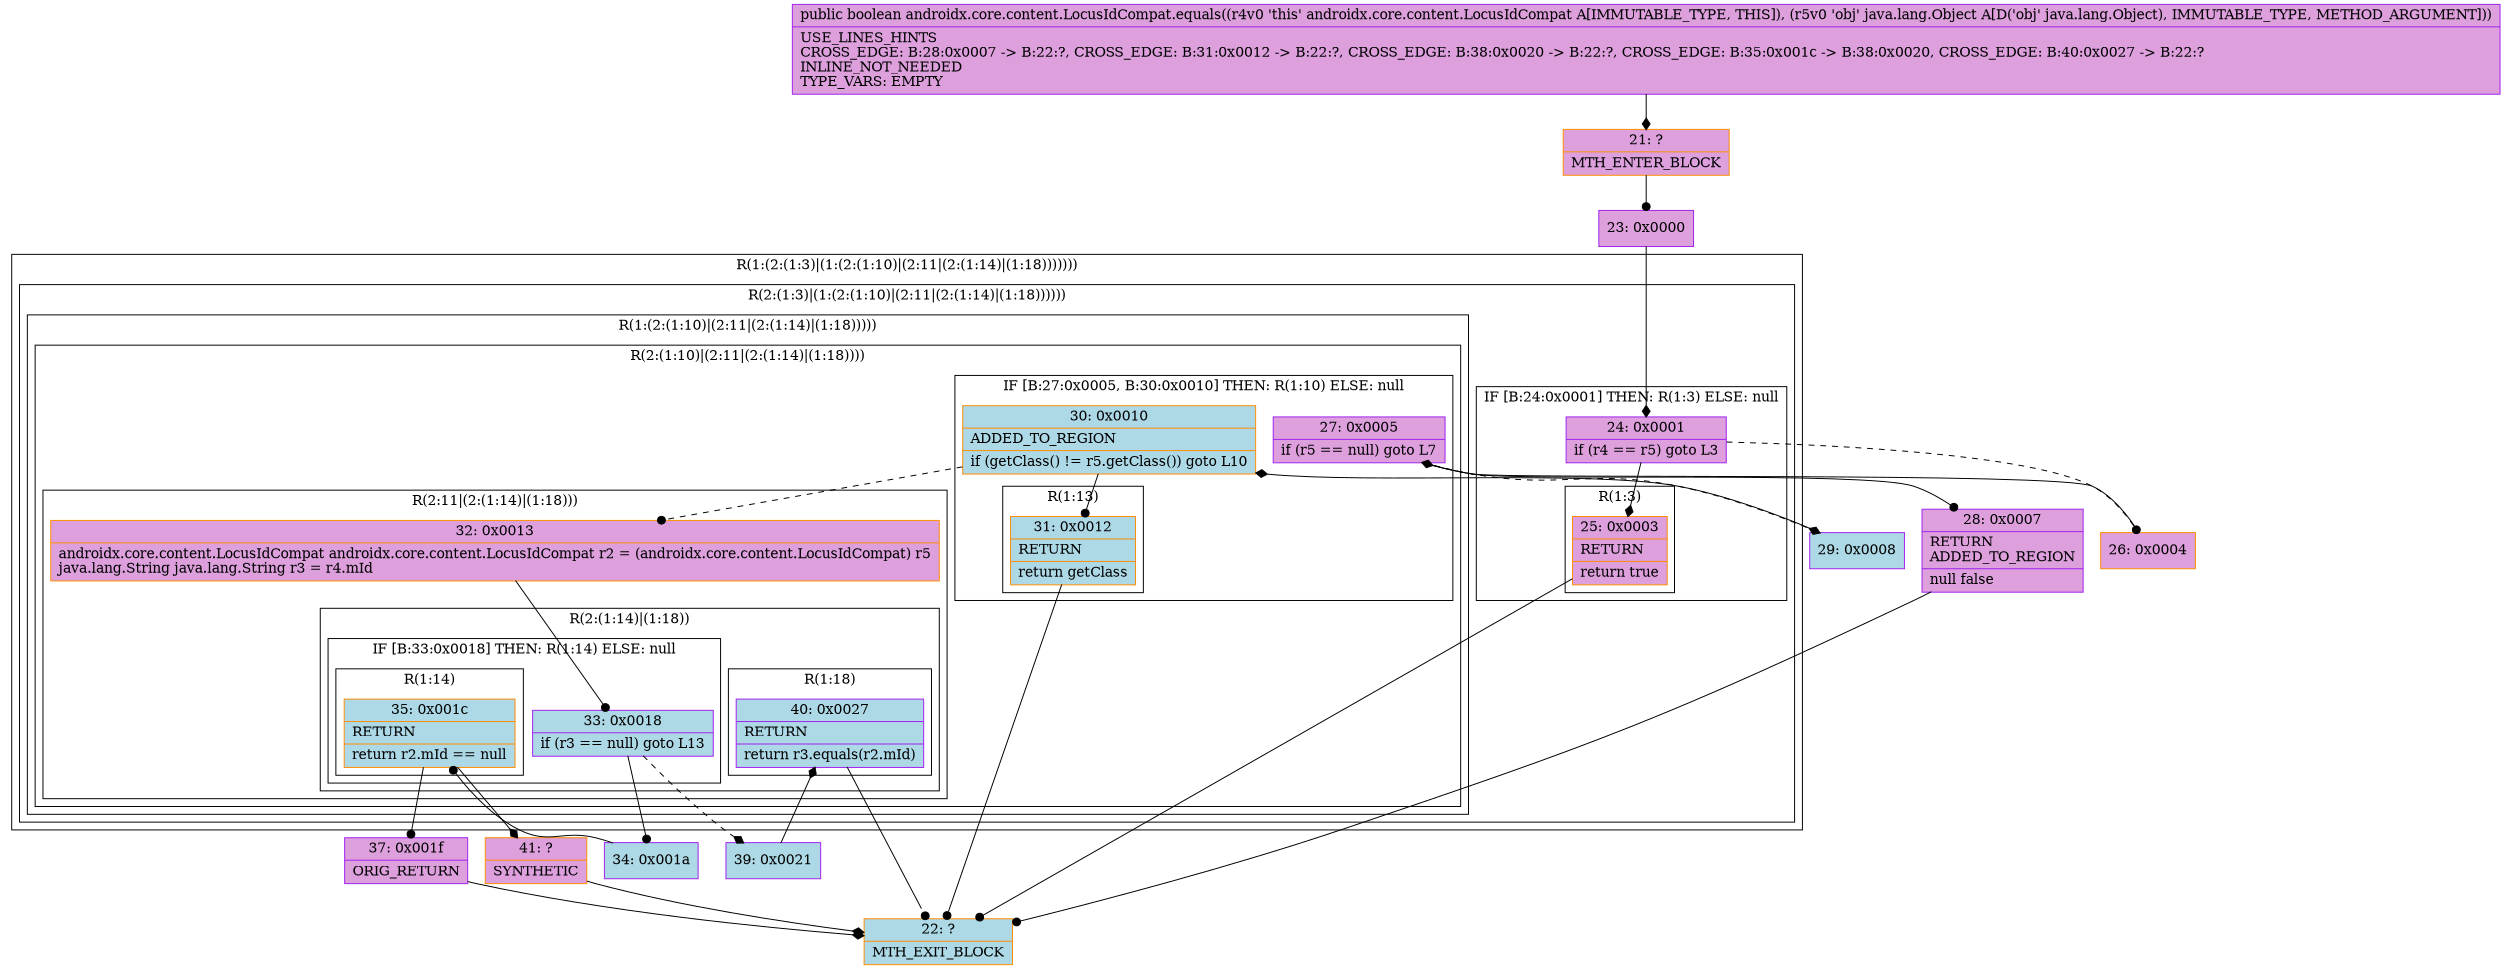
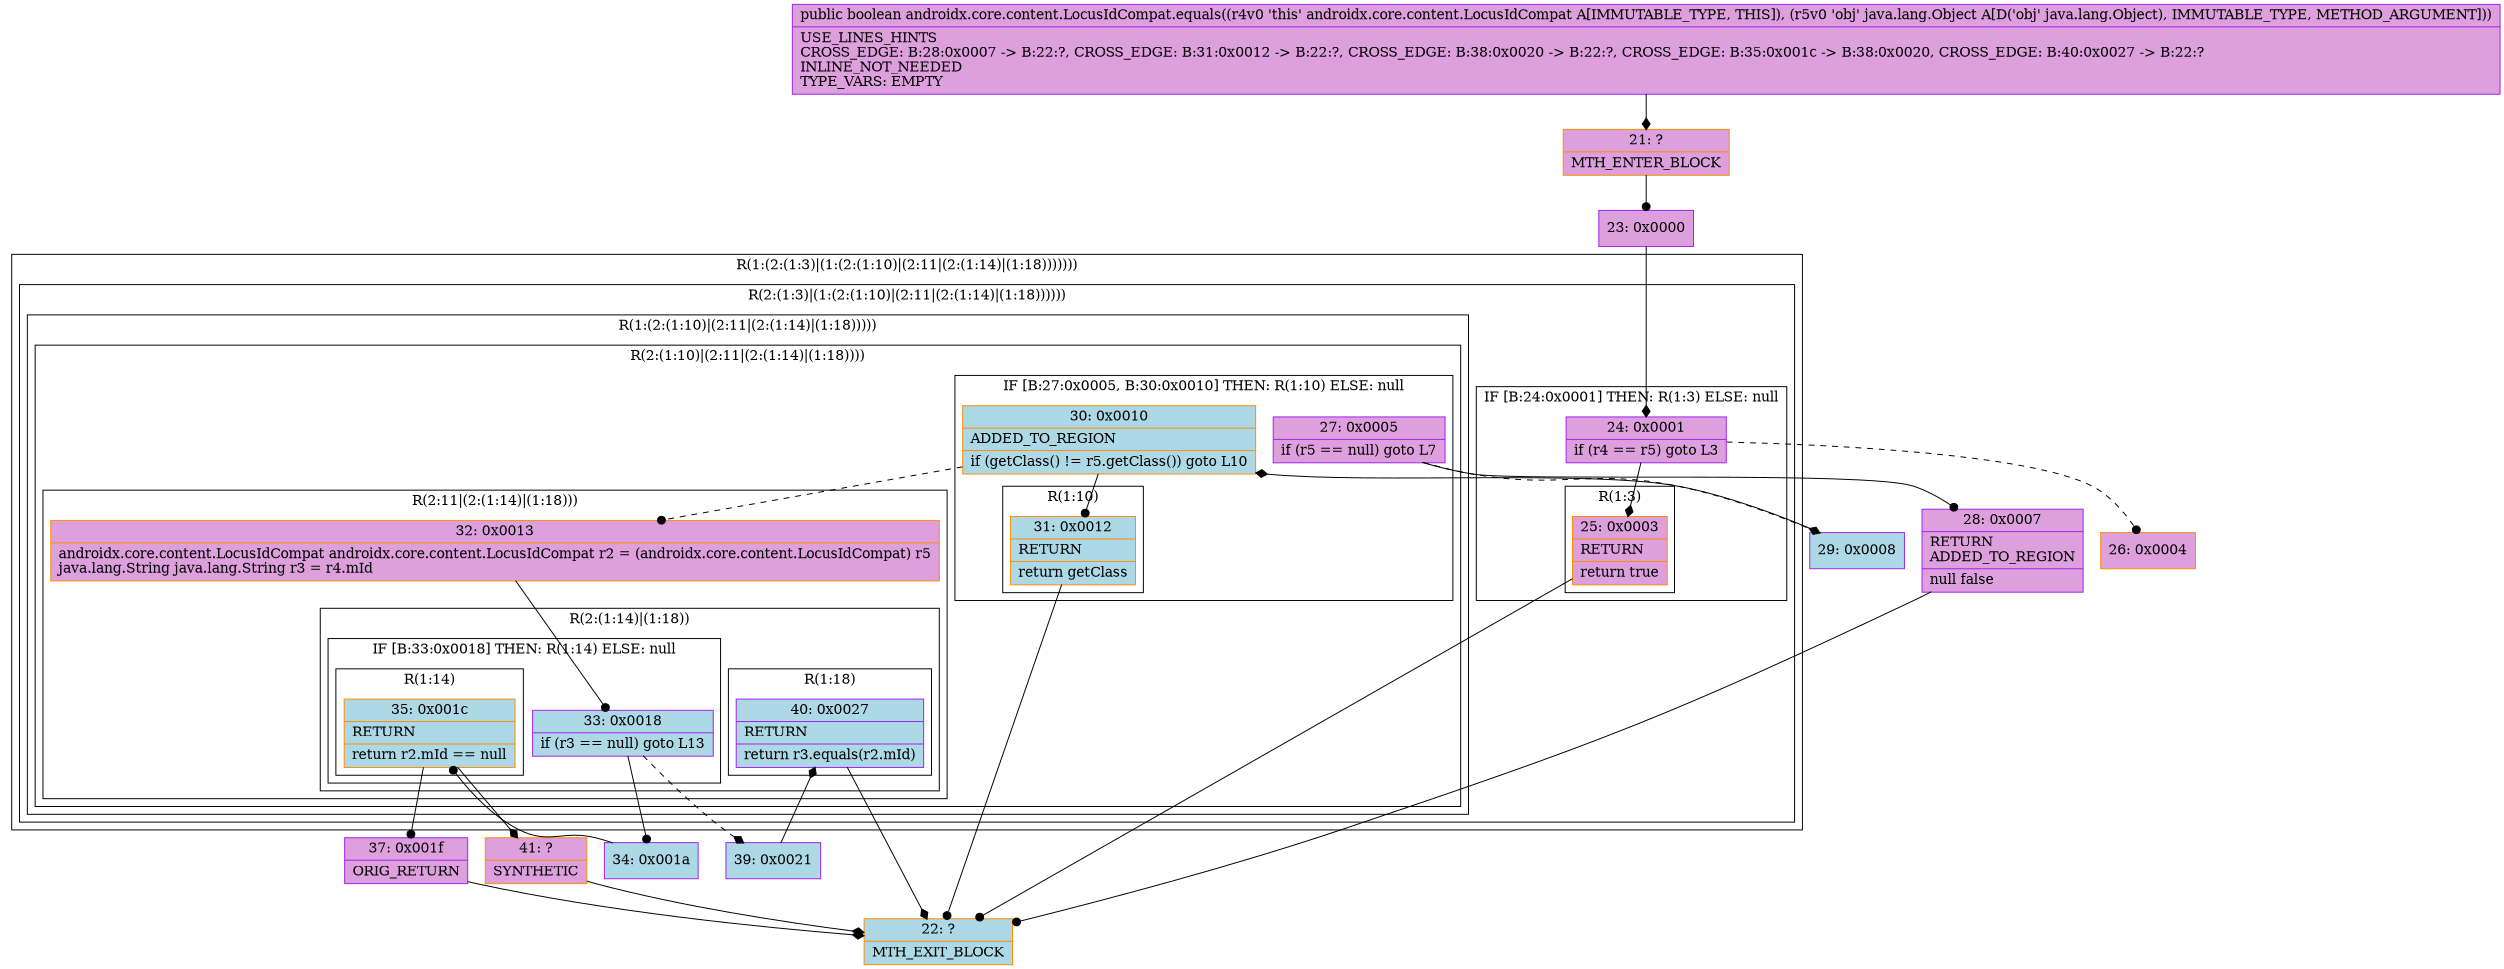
edge "26: 0x0004" -> "27: 0x0005": removed
cluster "R(1:13)": label "R(1:13)" -> "R(1:10)"
edge "40: 0x0027" -> "22: ?": arrowhead dot -> diamond
